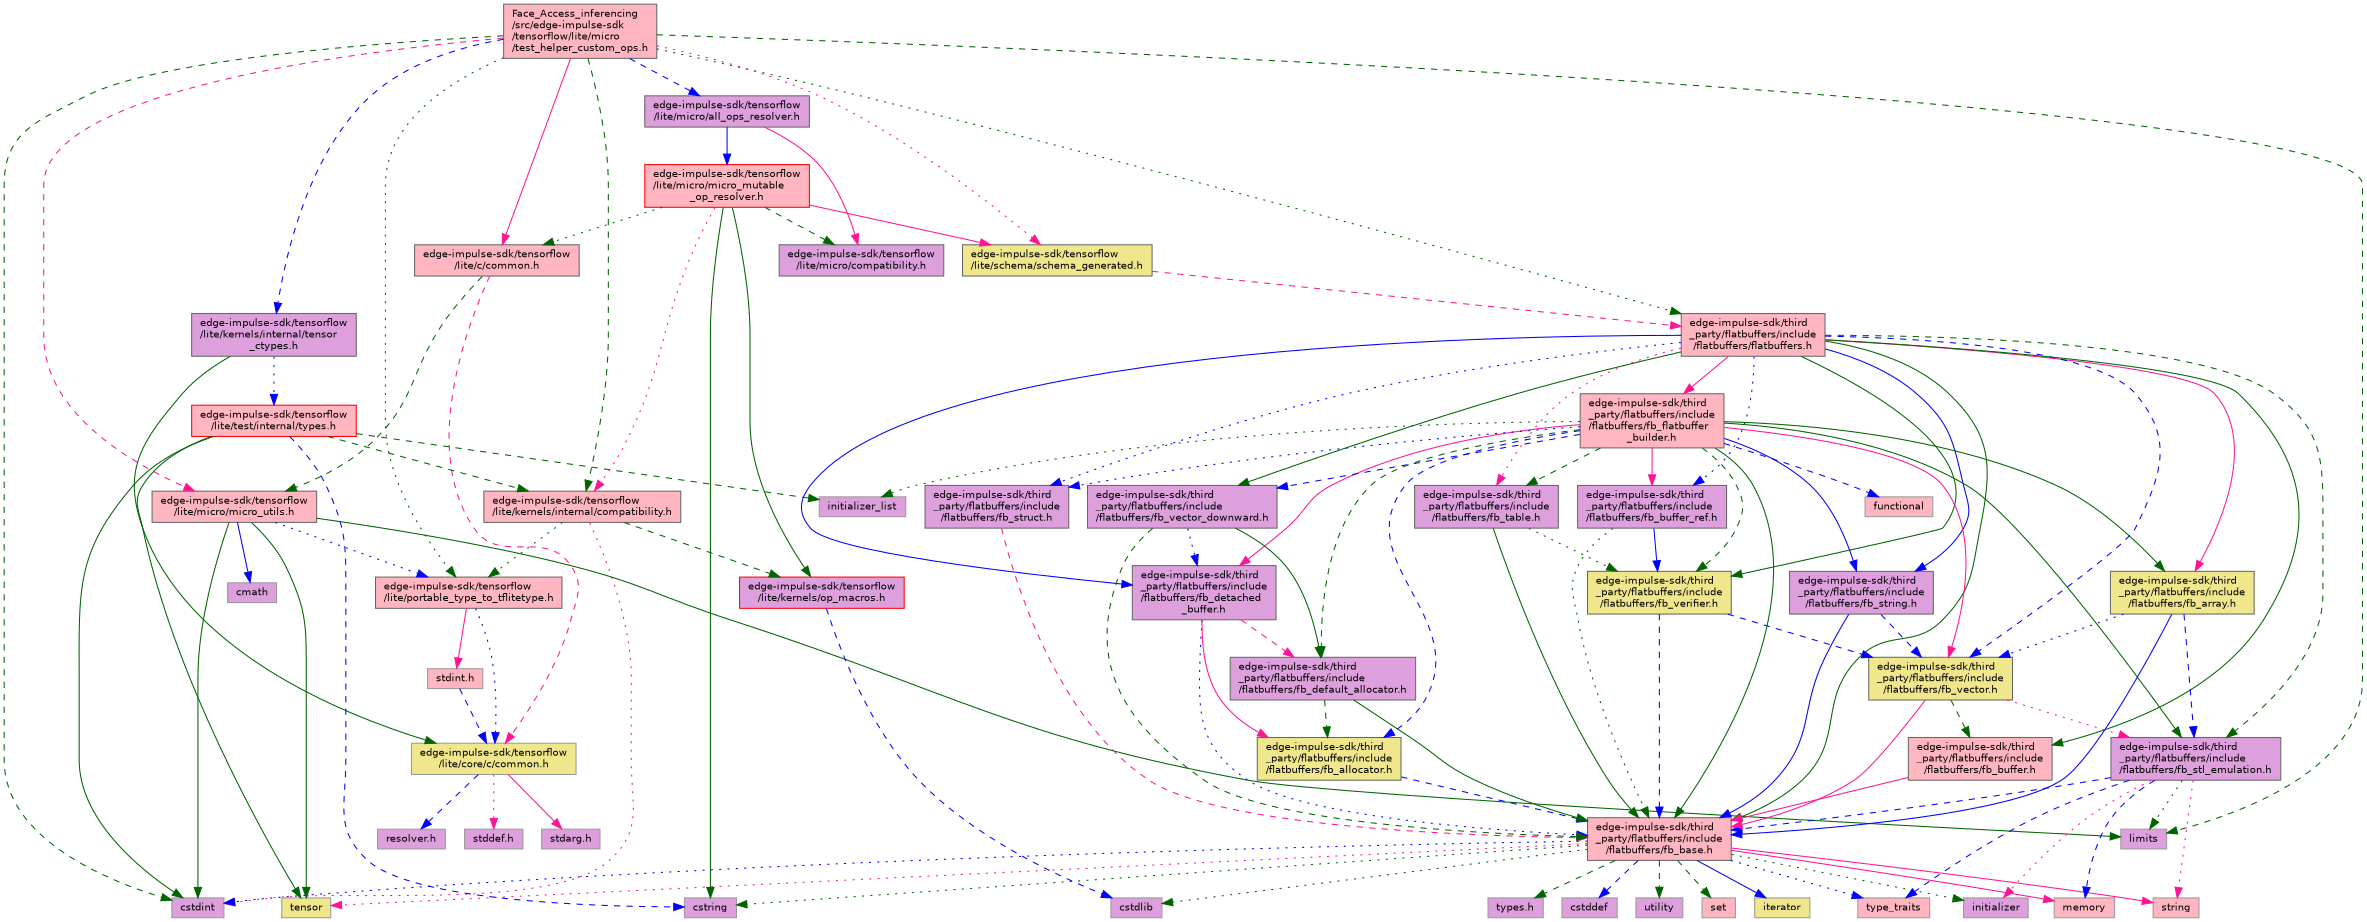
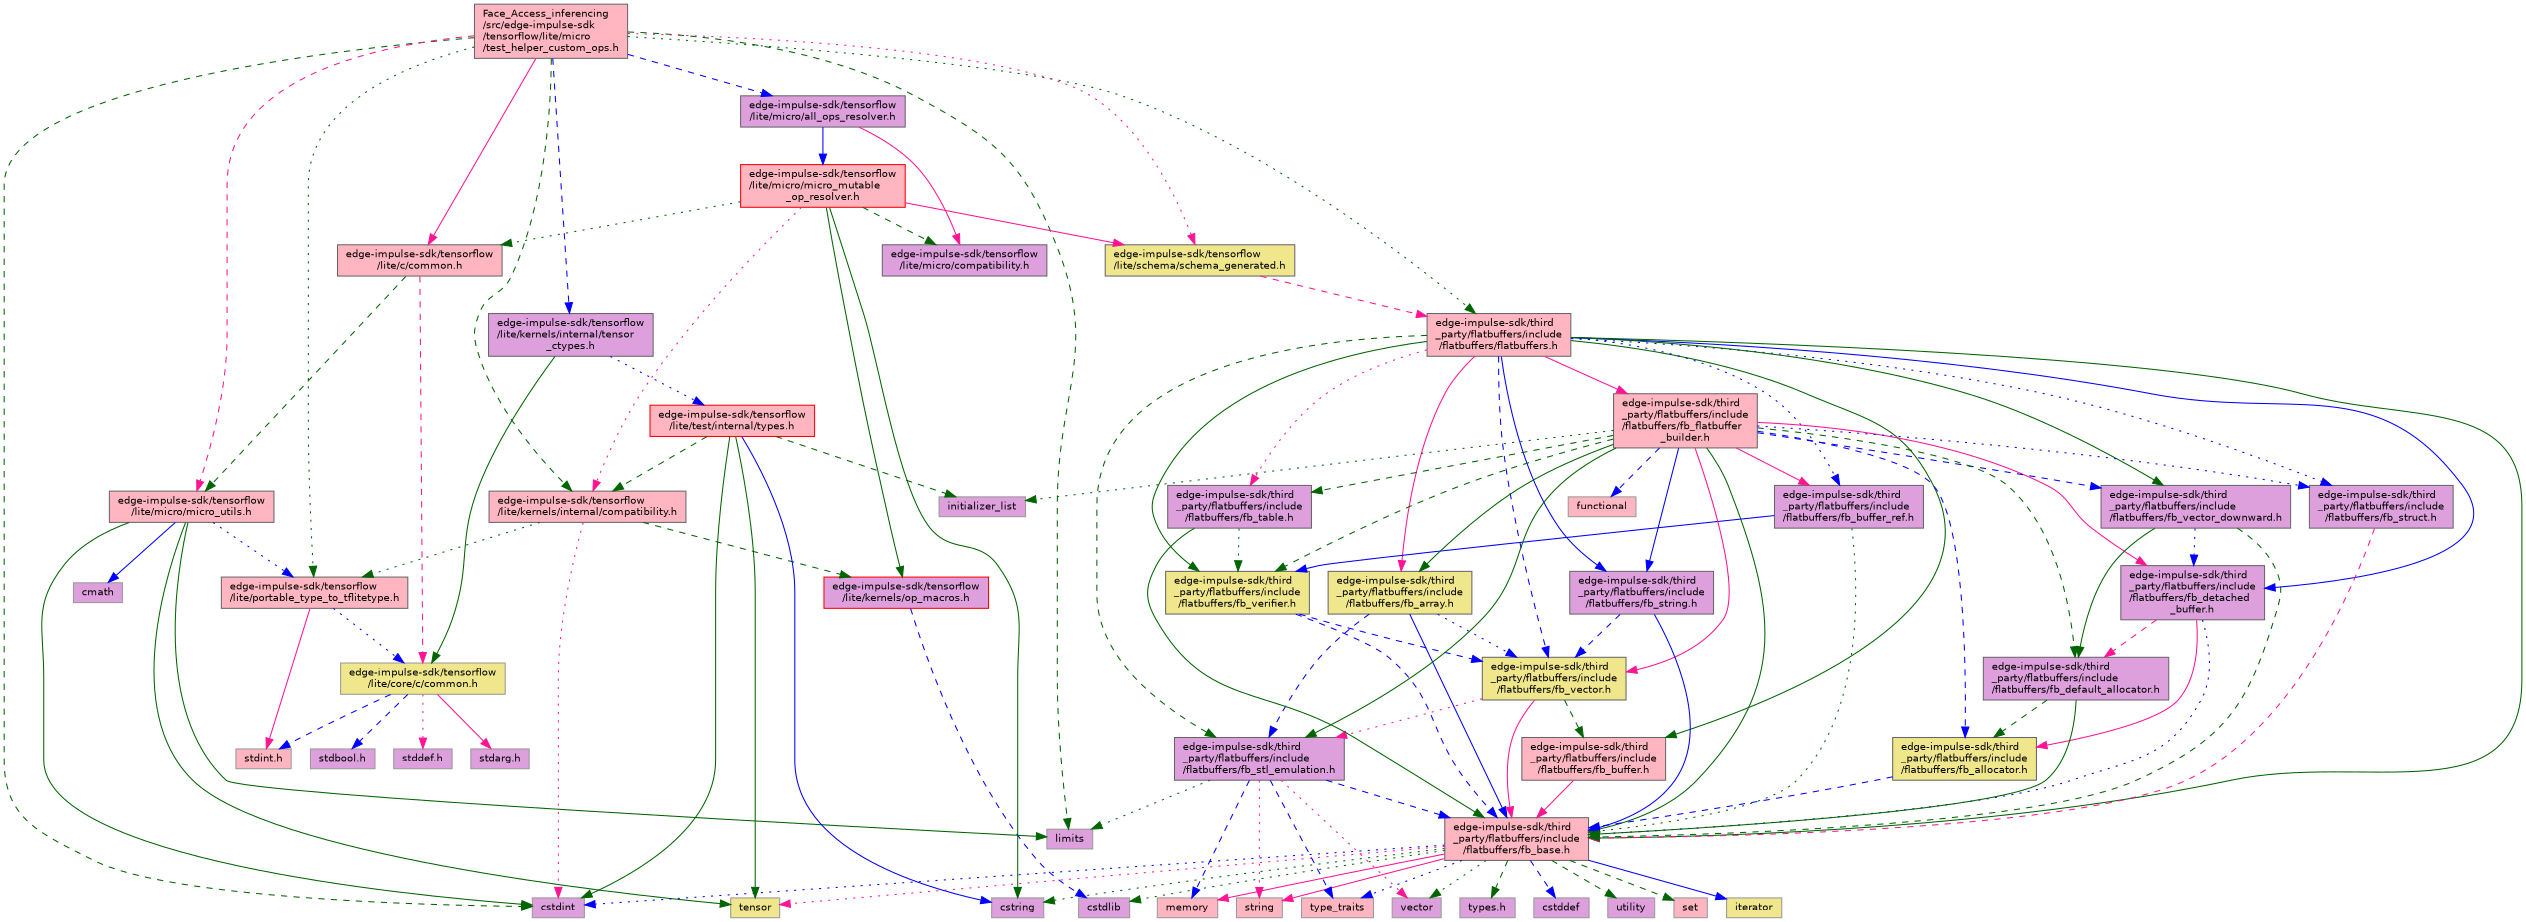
edge "stdint.h" -> "edge-impulse-sdk/tensorflow /lite/core/c/common.h": reversed
edge "edge-impulse-sdk/tensorflow /lite/test/internal/types.h" -> "cstring": style dashed -> solid
node "resolver.h": label "resolver.h" -> "stdbool.h"
node "initializer": label "initializer" -> "vector"
